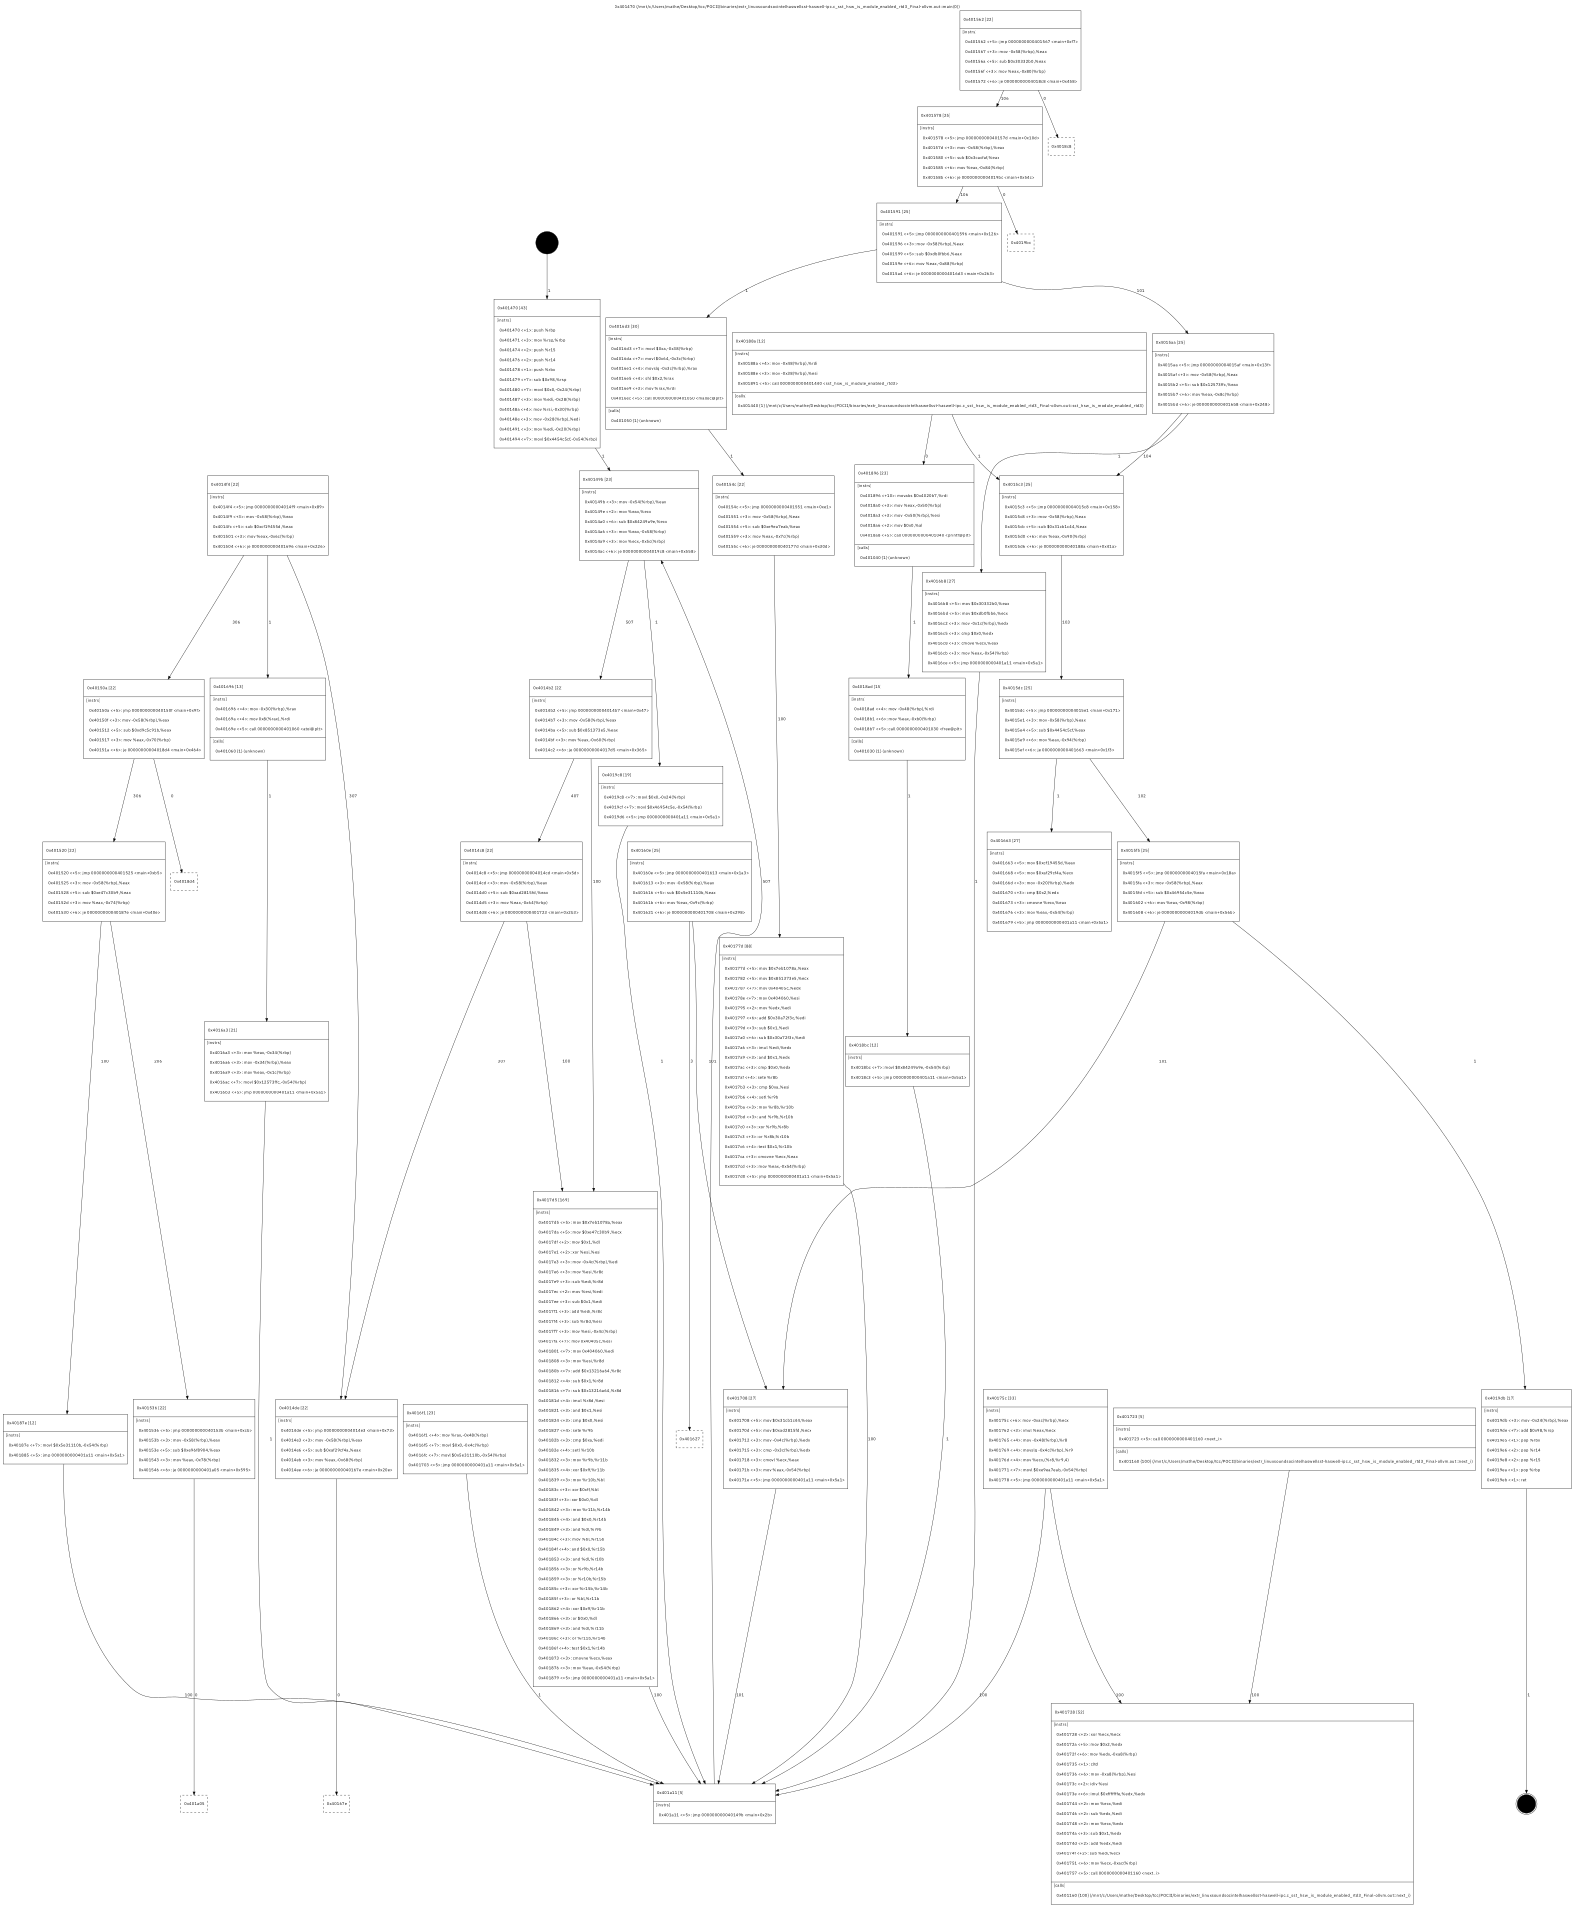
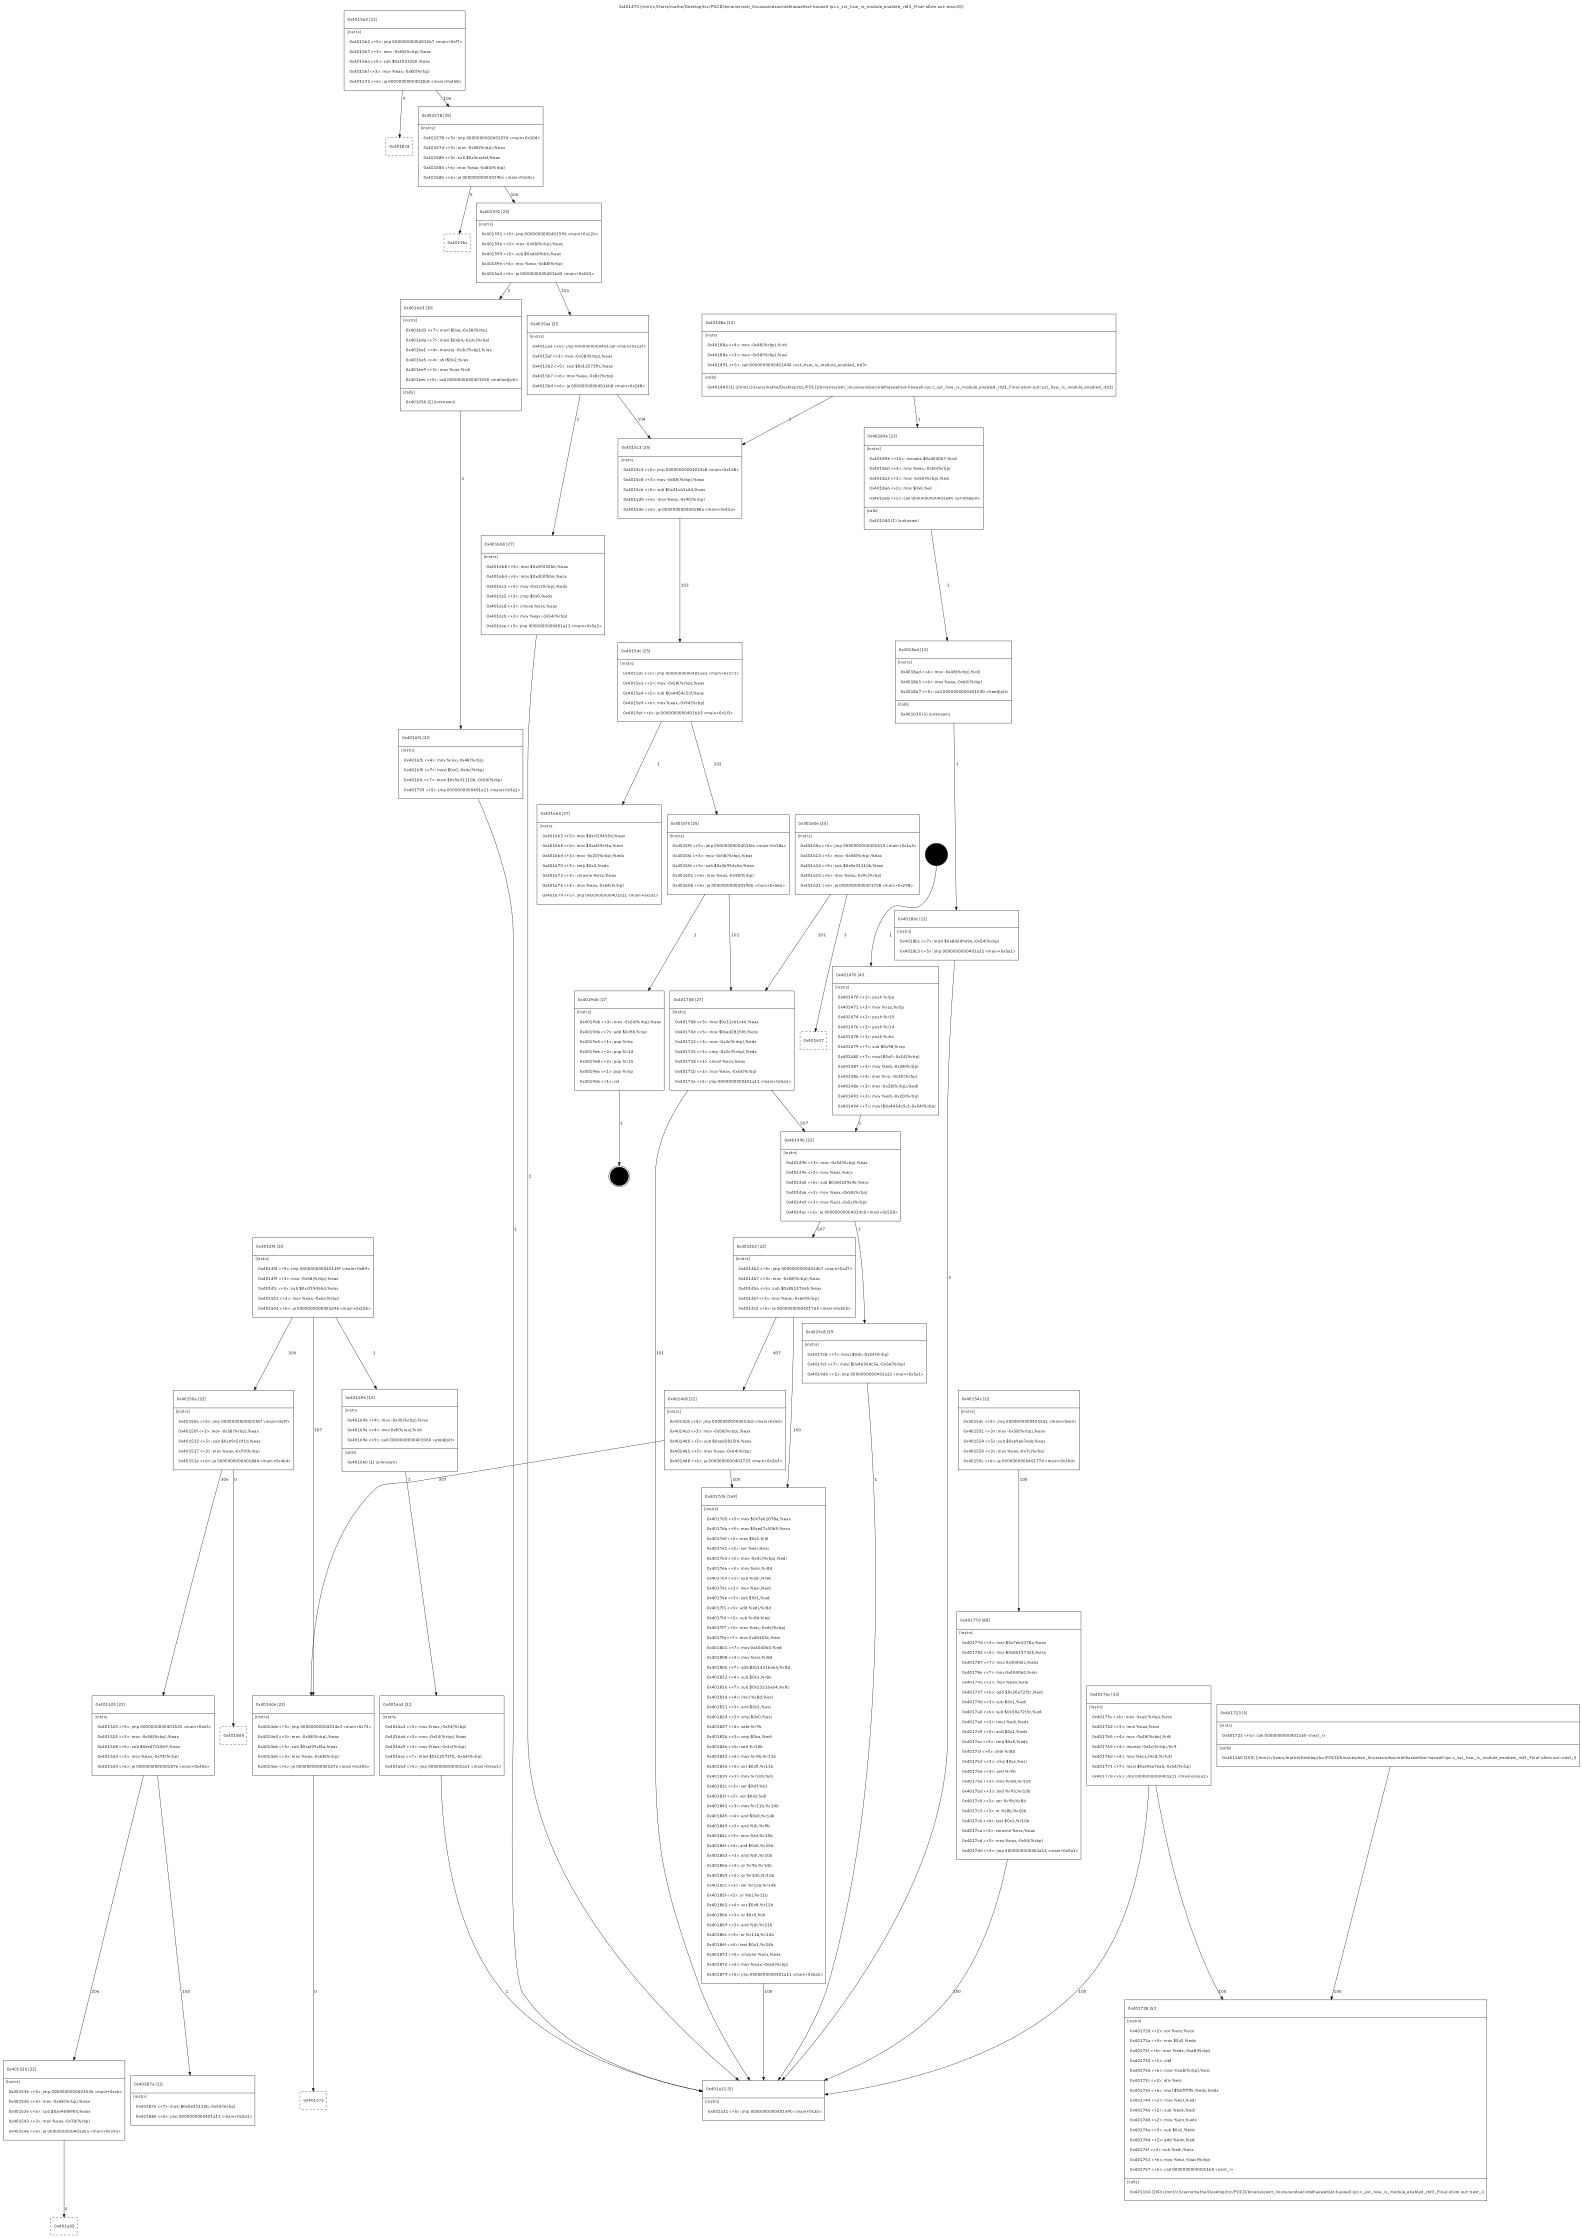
edge "0x4016d3 [30]" -> "0x40154c [22]": now "0x4016d3 [30]" -> "0x4016f1 [23]"
edge "0x40188a [12]" -> "0x401896 [23]": label " 0" -> " 1"
edge "0x401a11 [5]" -> "0x40149b [23]": now "0x401708 [27]" -> "0x40149b [23]"
edge "0x4018bc [12]" -> "0x401a11 [5]": label " 1" -> " 0"
edge "0x40187e [12]" -> "0x401a11 [5]": removed, label "100"
